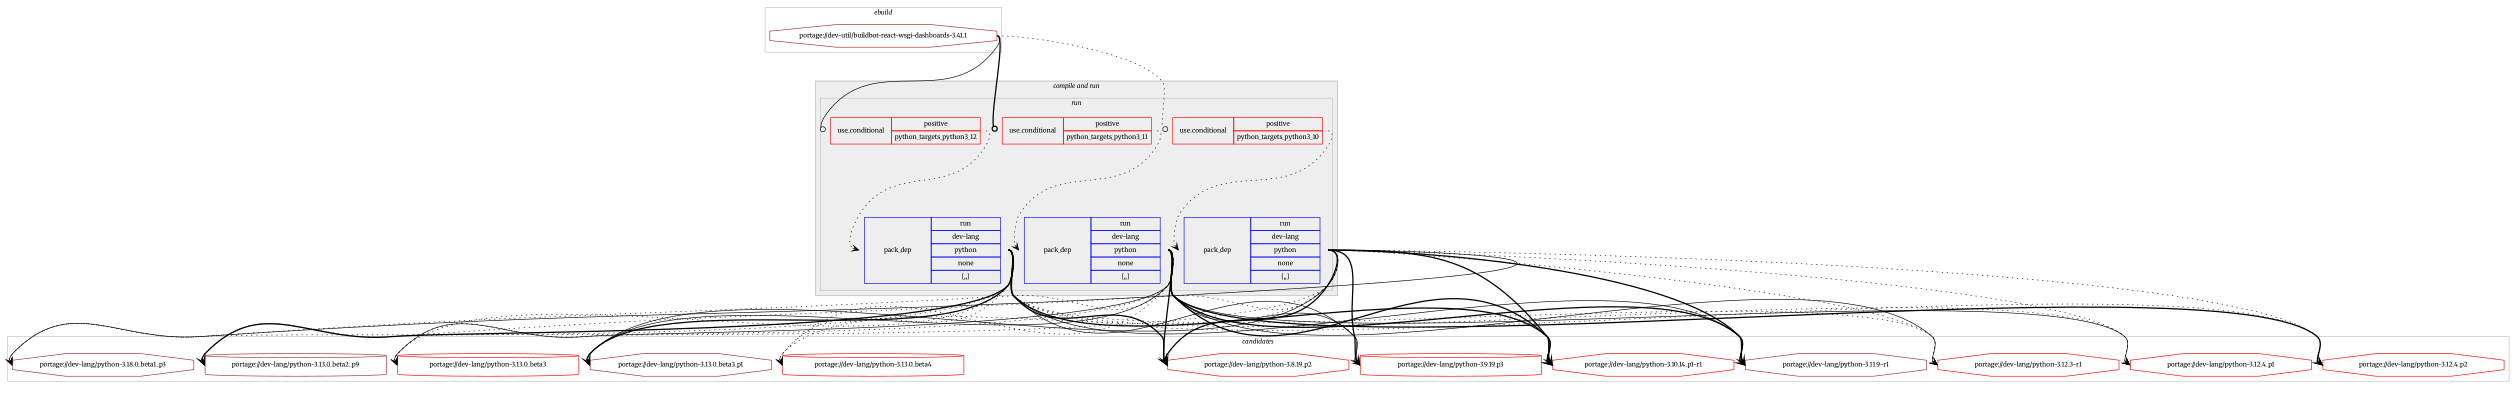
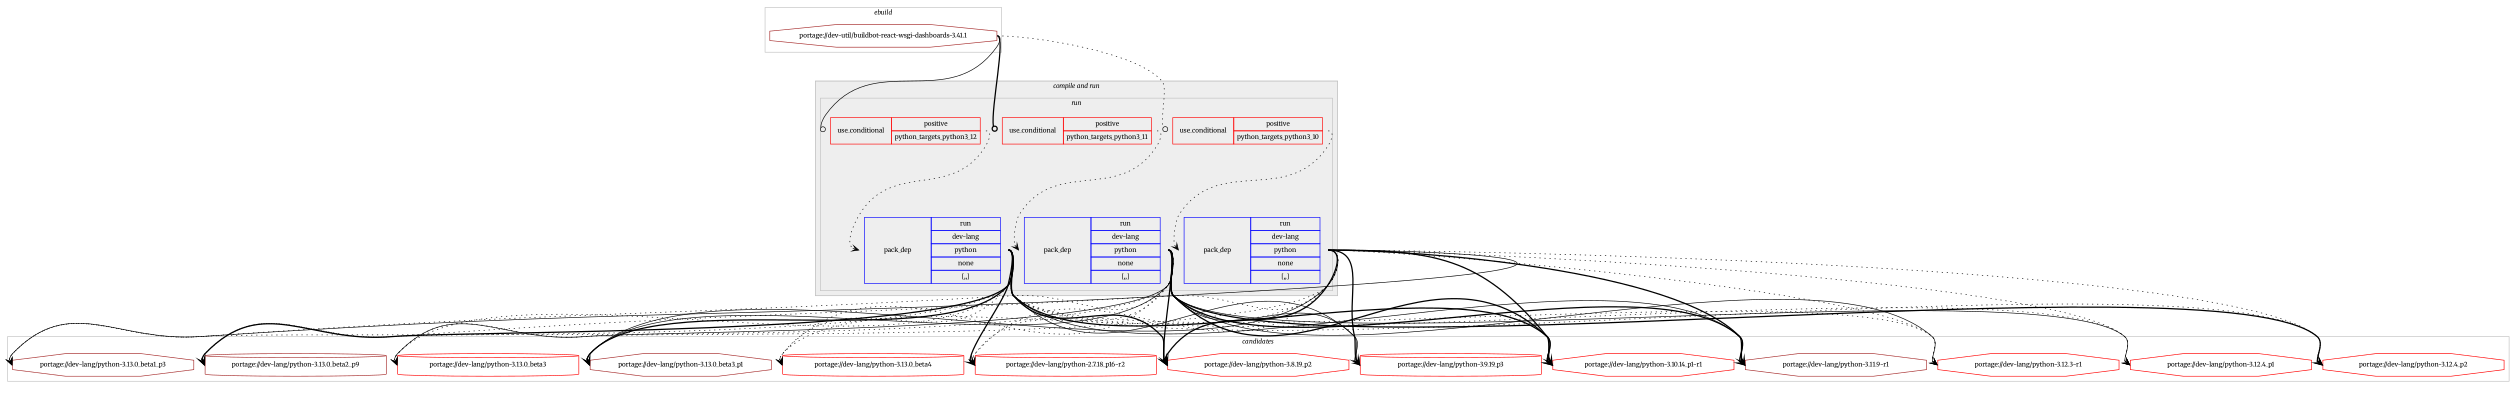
node "portage://dev-lang/python-3.18.0_beta1_p3": label "portage://dev-lang/python-3.18.0_beta1_p3" -> "portage://dev-lang/python-3.13.0_beta1_p3"
node "portage://dev-lang/python-2.7.18_p16-r2": added
